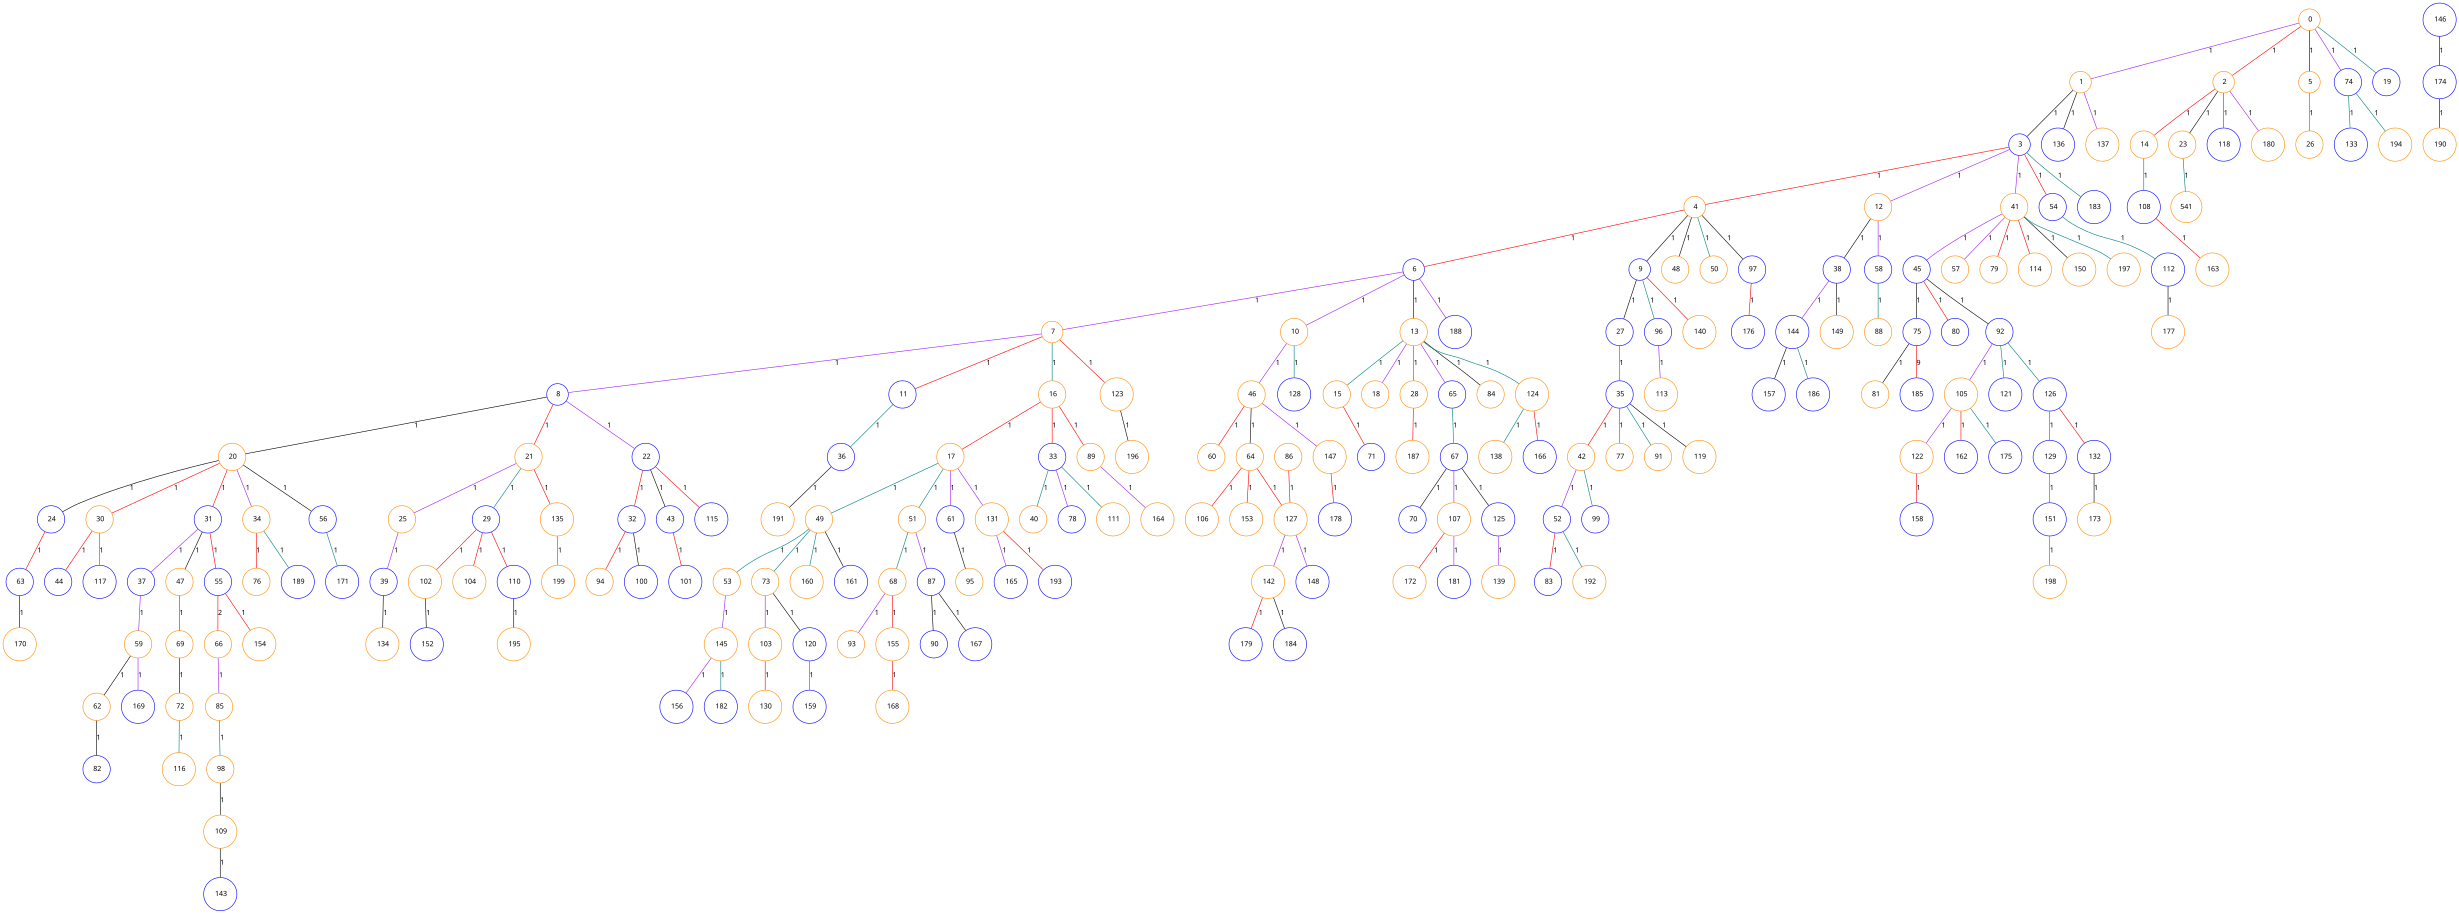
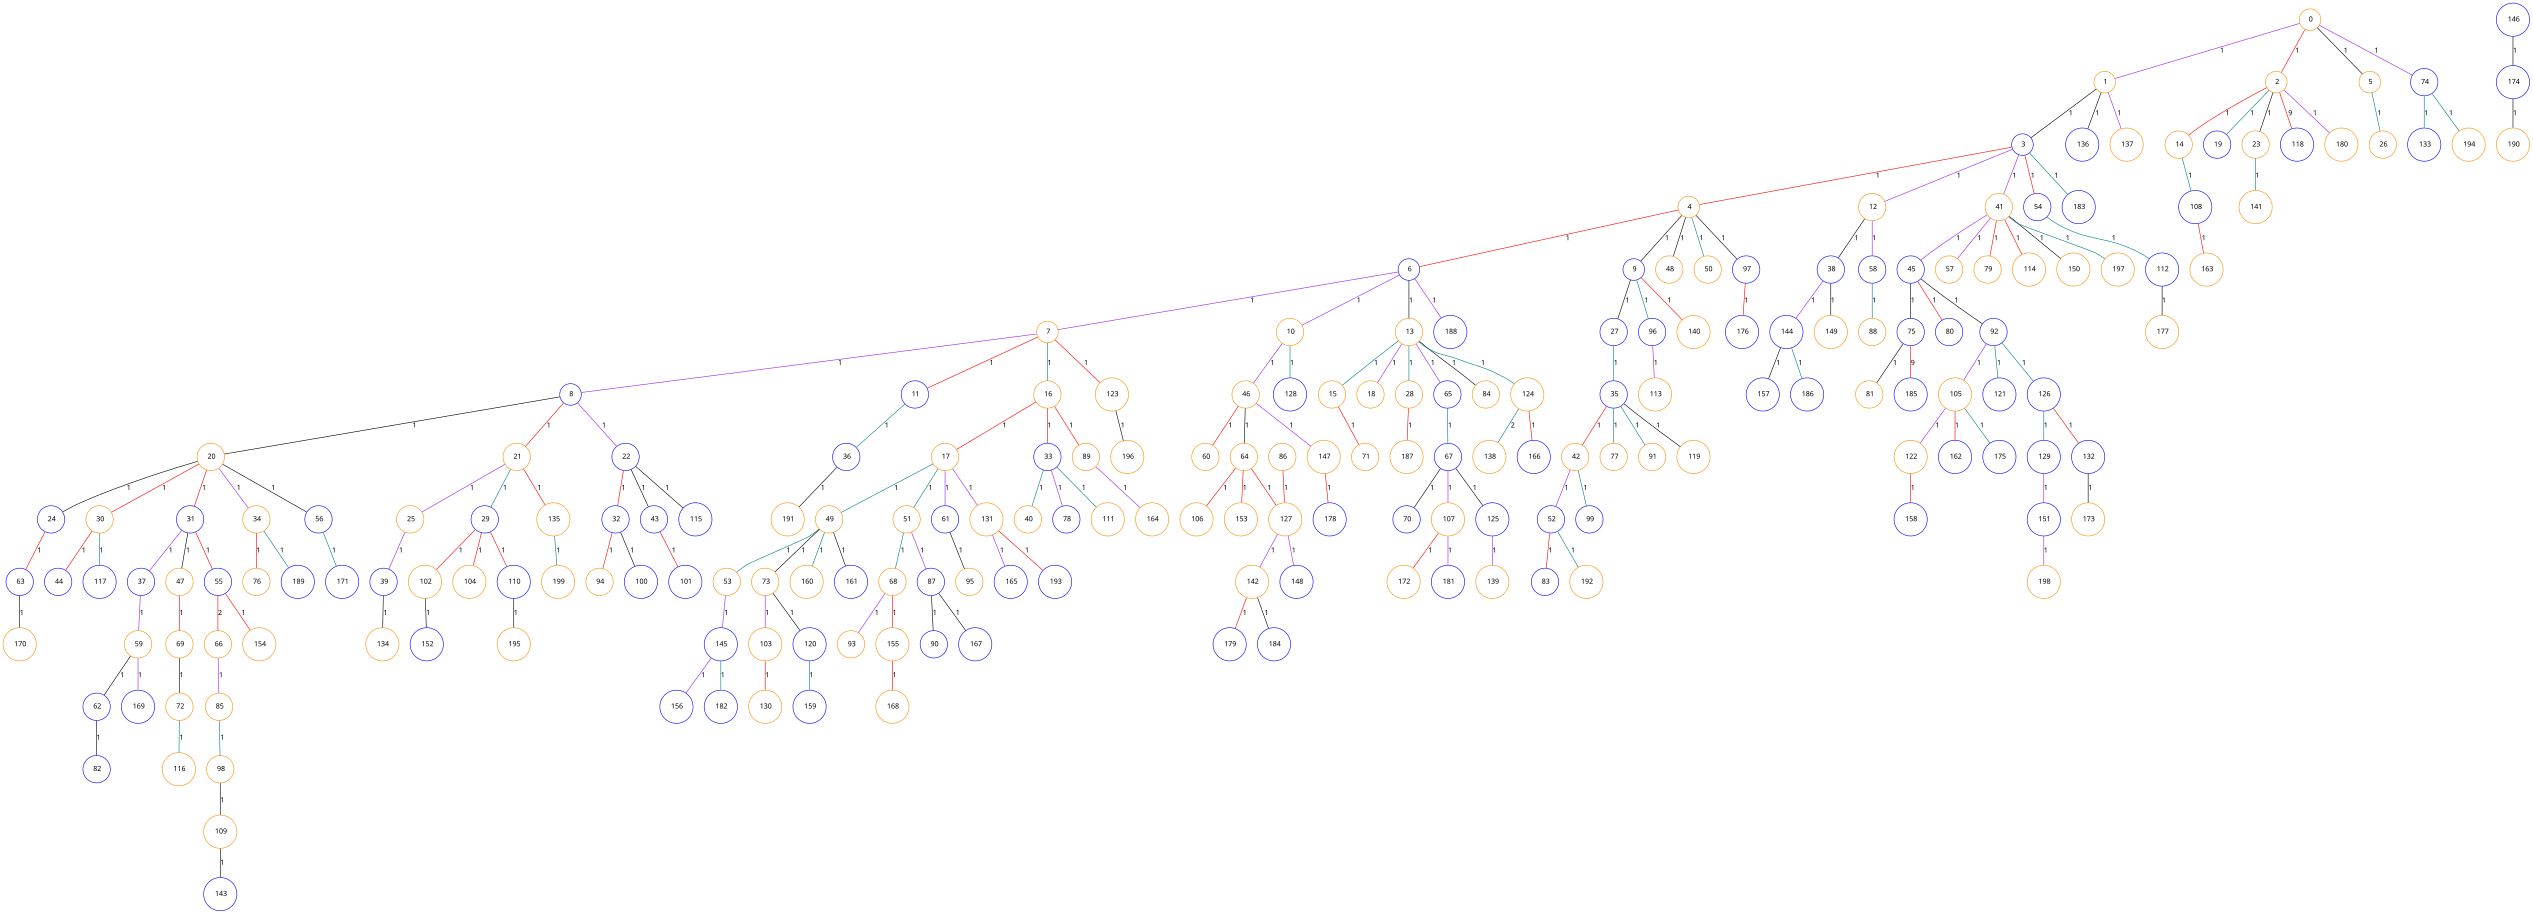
edge "0" -- "19": now "2" -- "19"
edge "2" -- "118": label "1" -> "9"
node "541": label "541" -> "141"
edge "124" -- "138": label "1" -> "2"
node "71": color blue -> darkorange
edge "22" -- "115": color red -> black
edge "49" -- "73": color teal -> black
node "145": color darkorange -> blue
node "62": color darkorange -> blue
